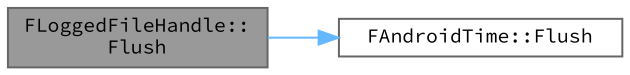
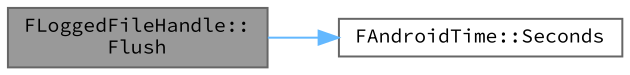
node "FAndroidTime::Flush": label "FAndroidTime::Flush" -> "FAndroidTime::Seconds"
